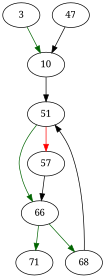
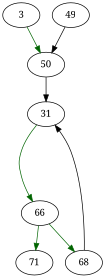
node "47": label "47" -> "49"
node "10": label "10" -> "50"
node "51": label "51" -> "31"
node "57": removed
